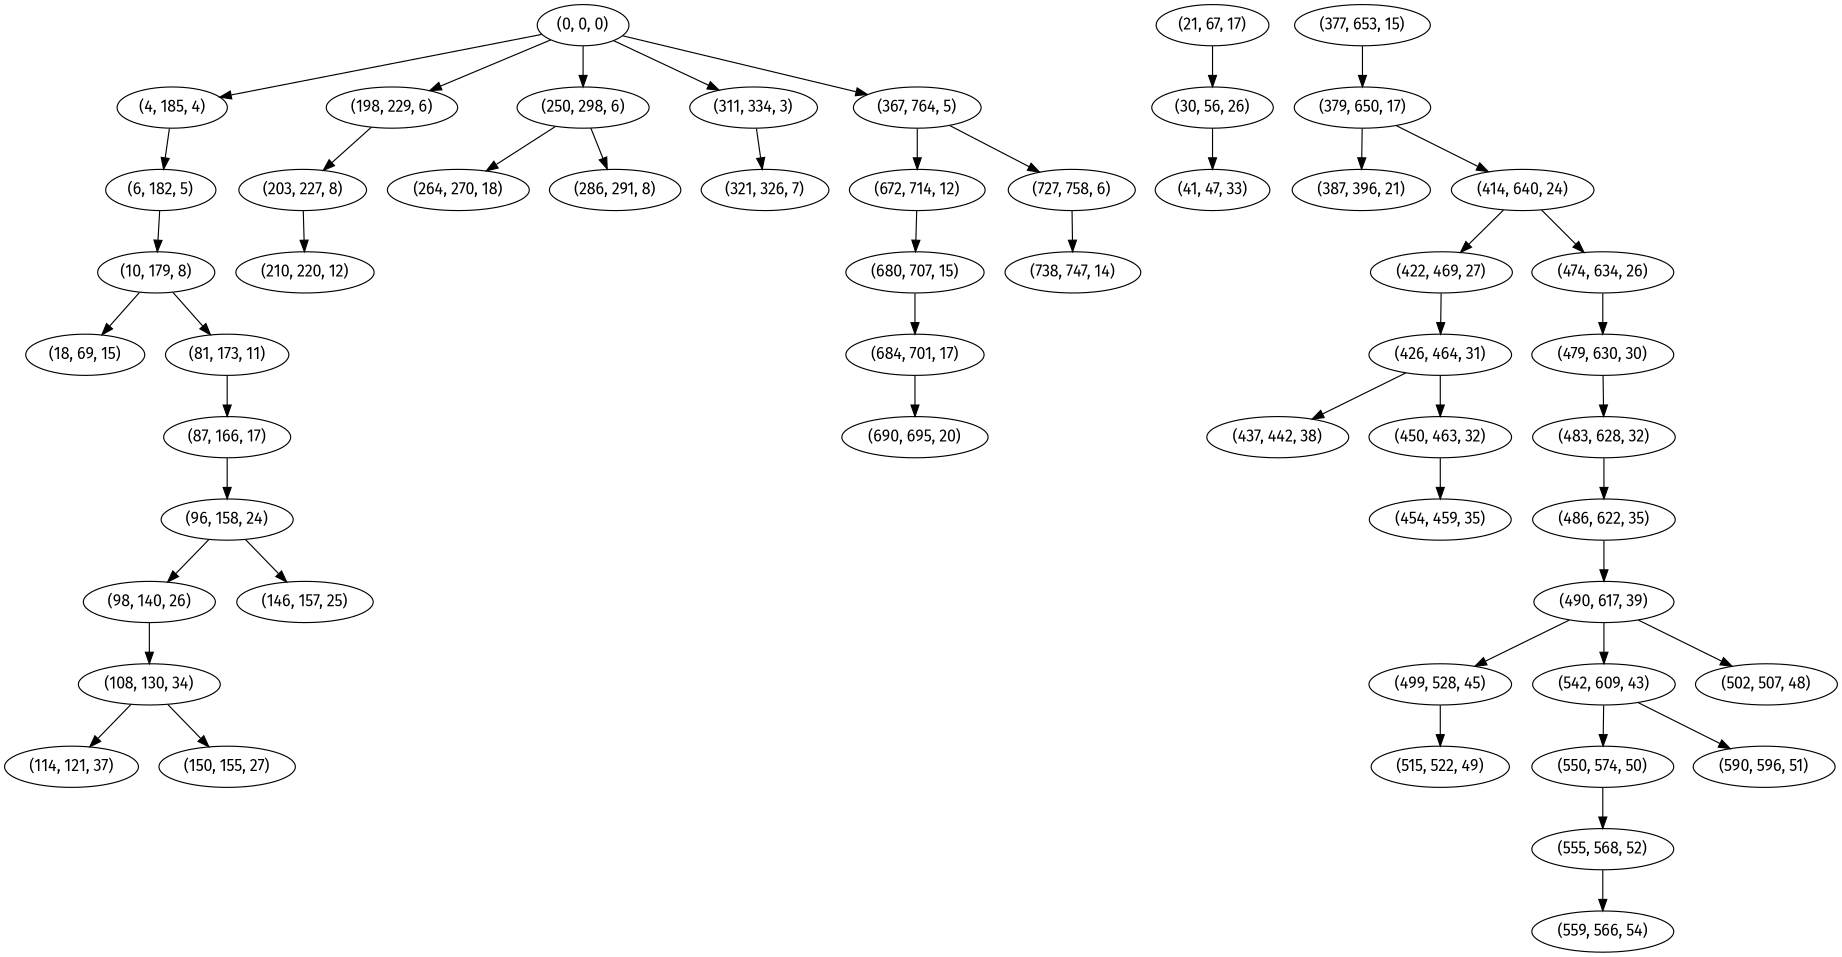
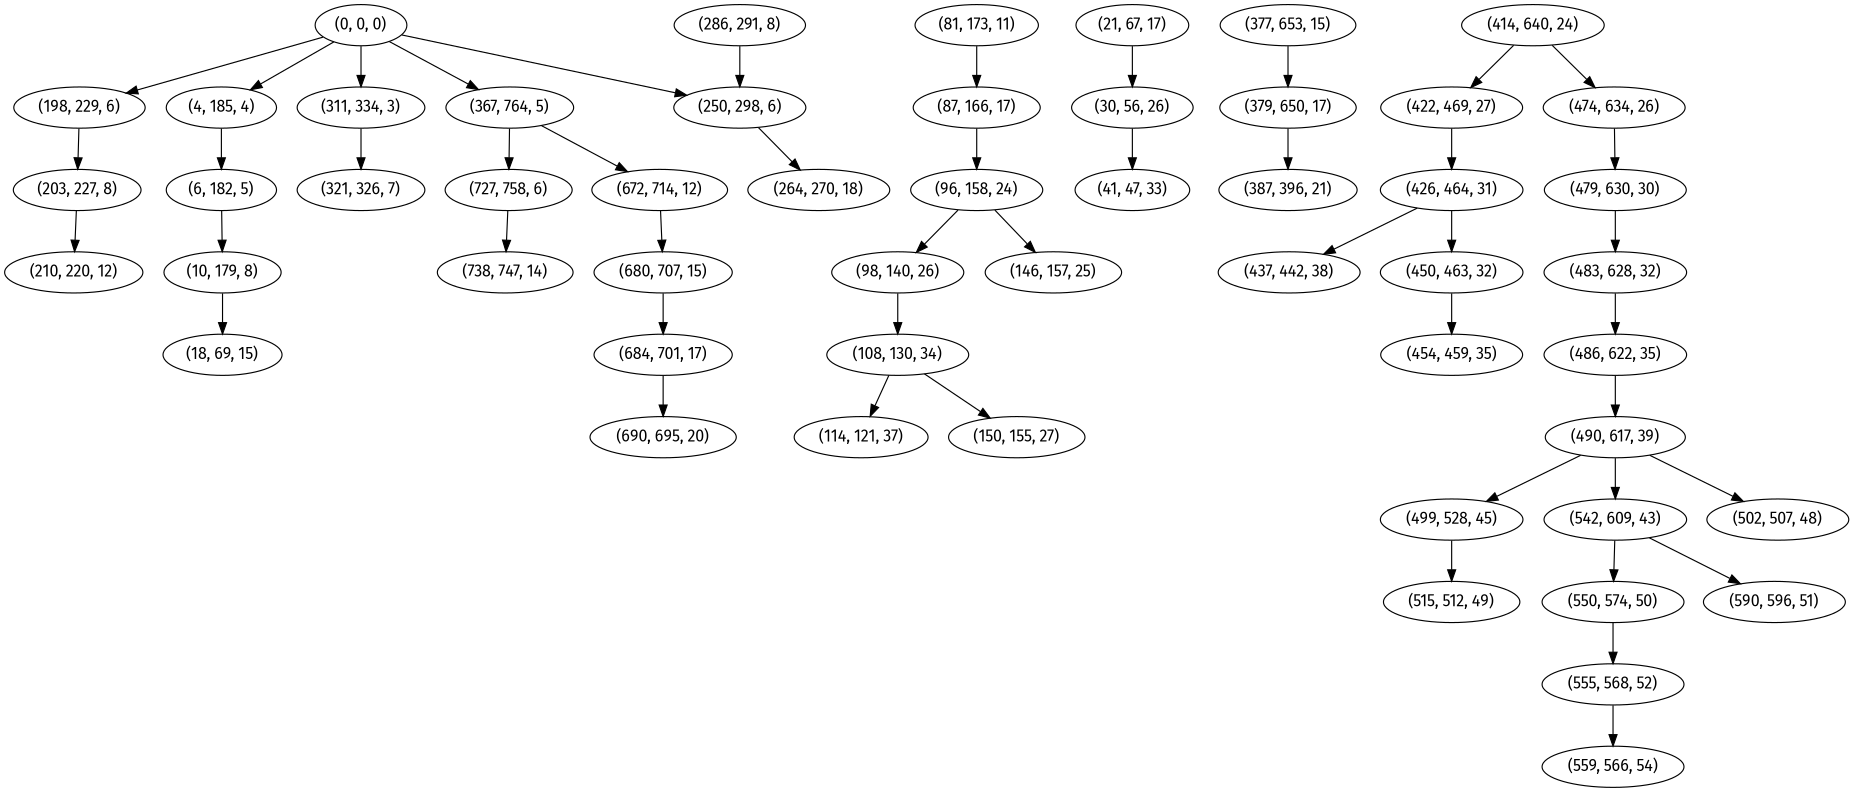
edge "(250, 298, 6)" -> "(286, 291, 8)": reversed
edge "(379, 650, 17)" -> "(414, 640, 24)": removed
edge "(10, 179, 8)" -> "(81, 173, 11)": removed
node "(515, 522, 49)": label "(515, 522, 49)" -> "(515, 512, 49)"
